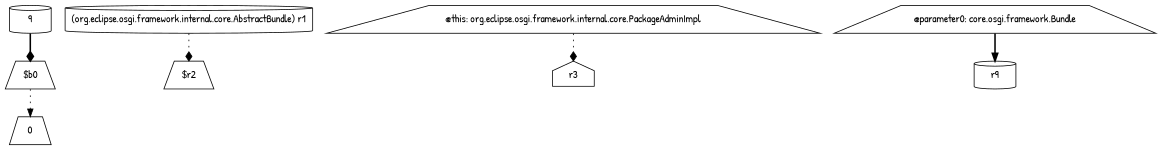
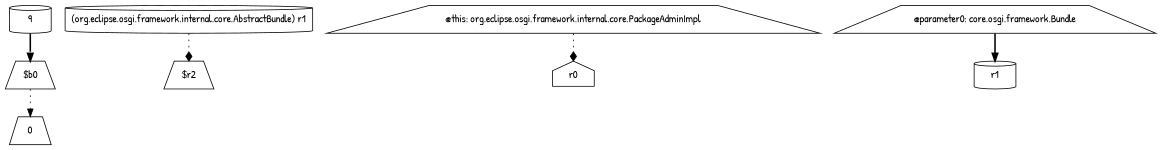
edge "9" -> "$b0": arrowhead diamond -> normal
node "r3": label "r3" -> "r0"
node "r9": label "r9" -> "r1"
